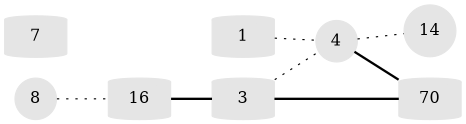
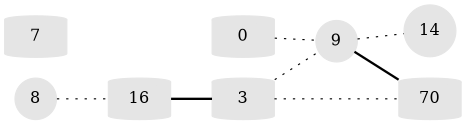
node "1": label "1" -> "0"
node "4": label "4" -> "9"
edge "3" -- "70": style bold -> dotted
